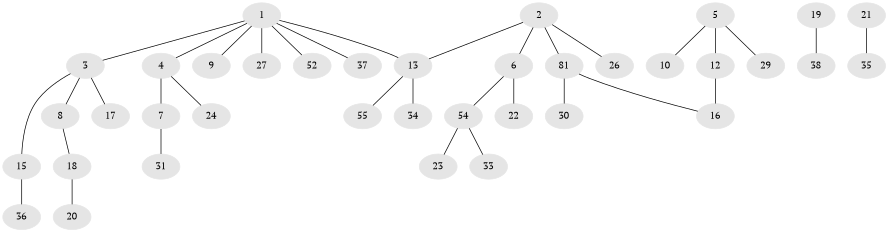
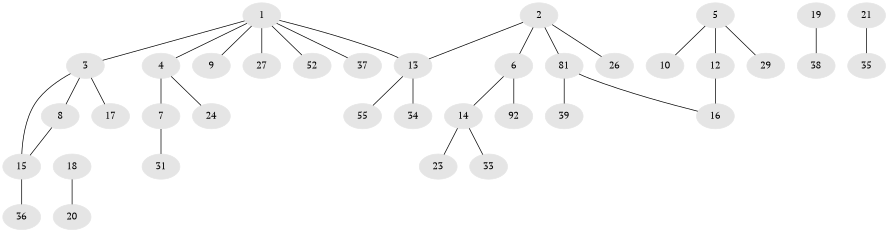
node "54": label "54" -> "14"
node "22": label "22" -> "92"
node "30": label "30" -> "39"
edge "8" -- "18": now "8" -- "15"
